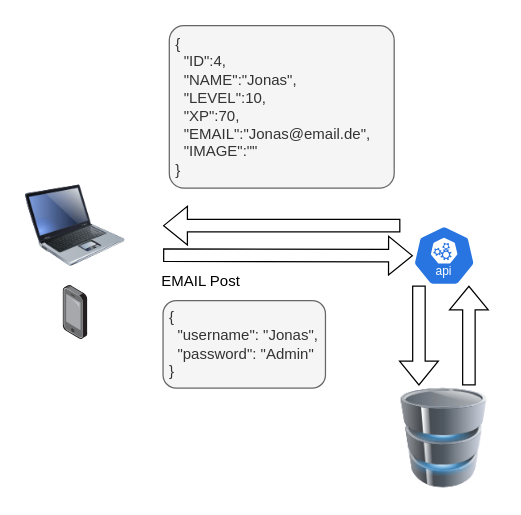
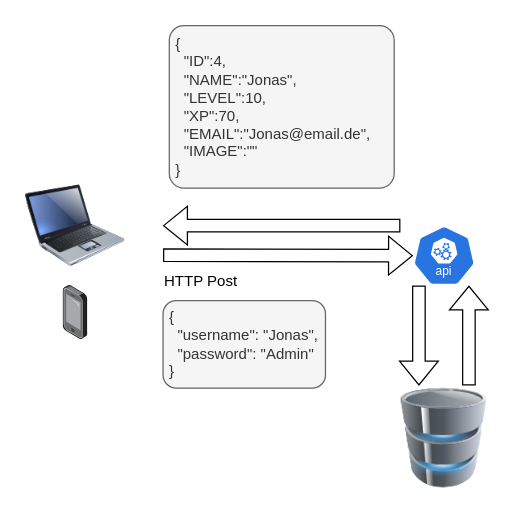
node "EMAIL Post": label "EMAIL Post" -> "HTTP Post"
